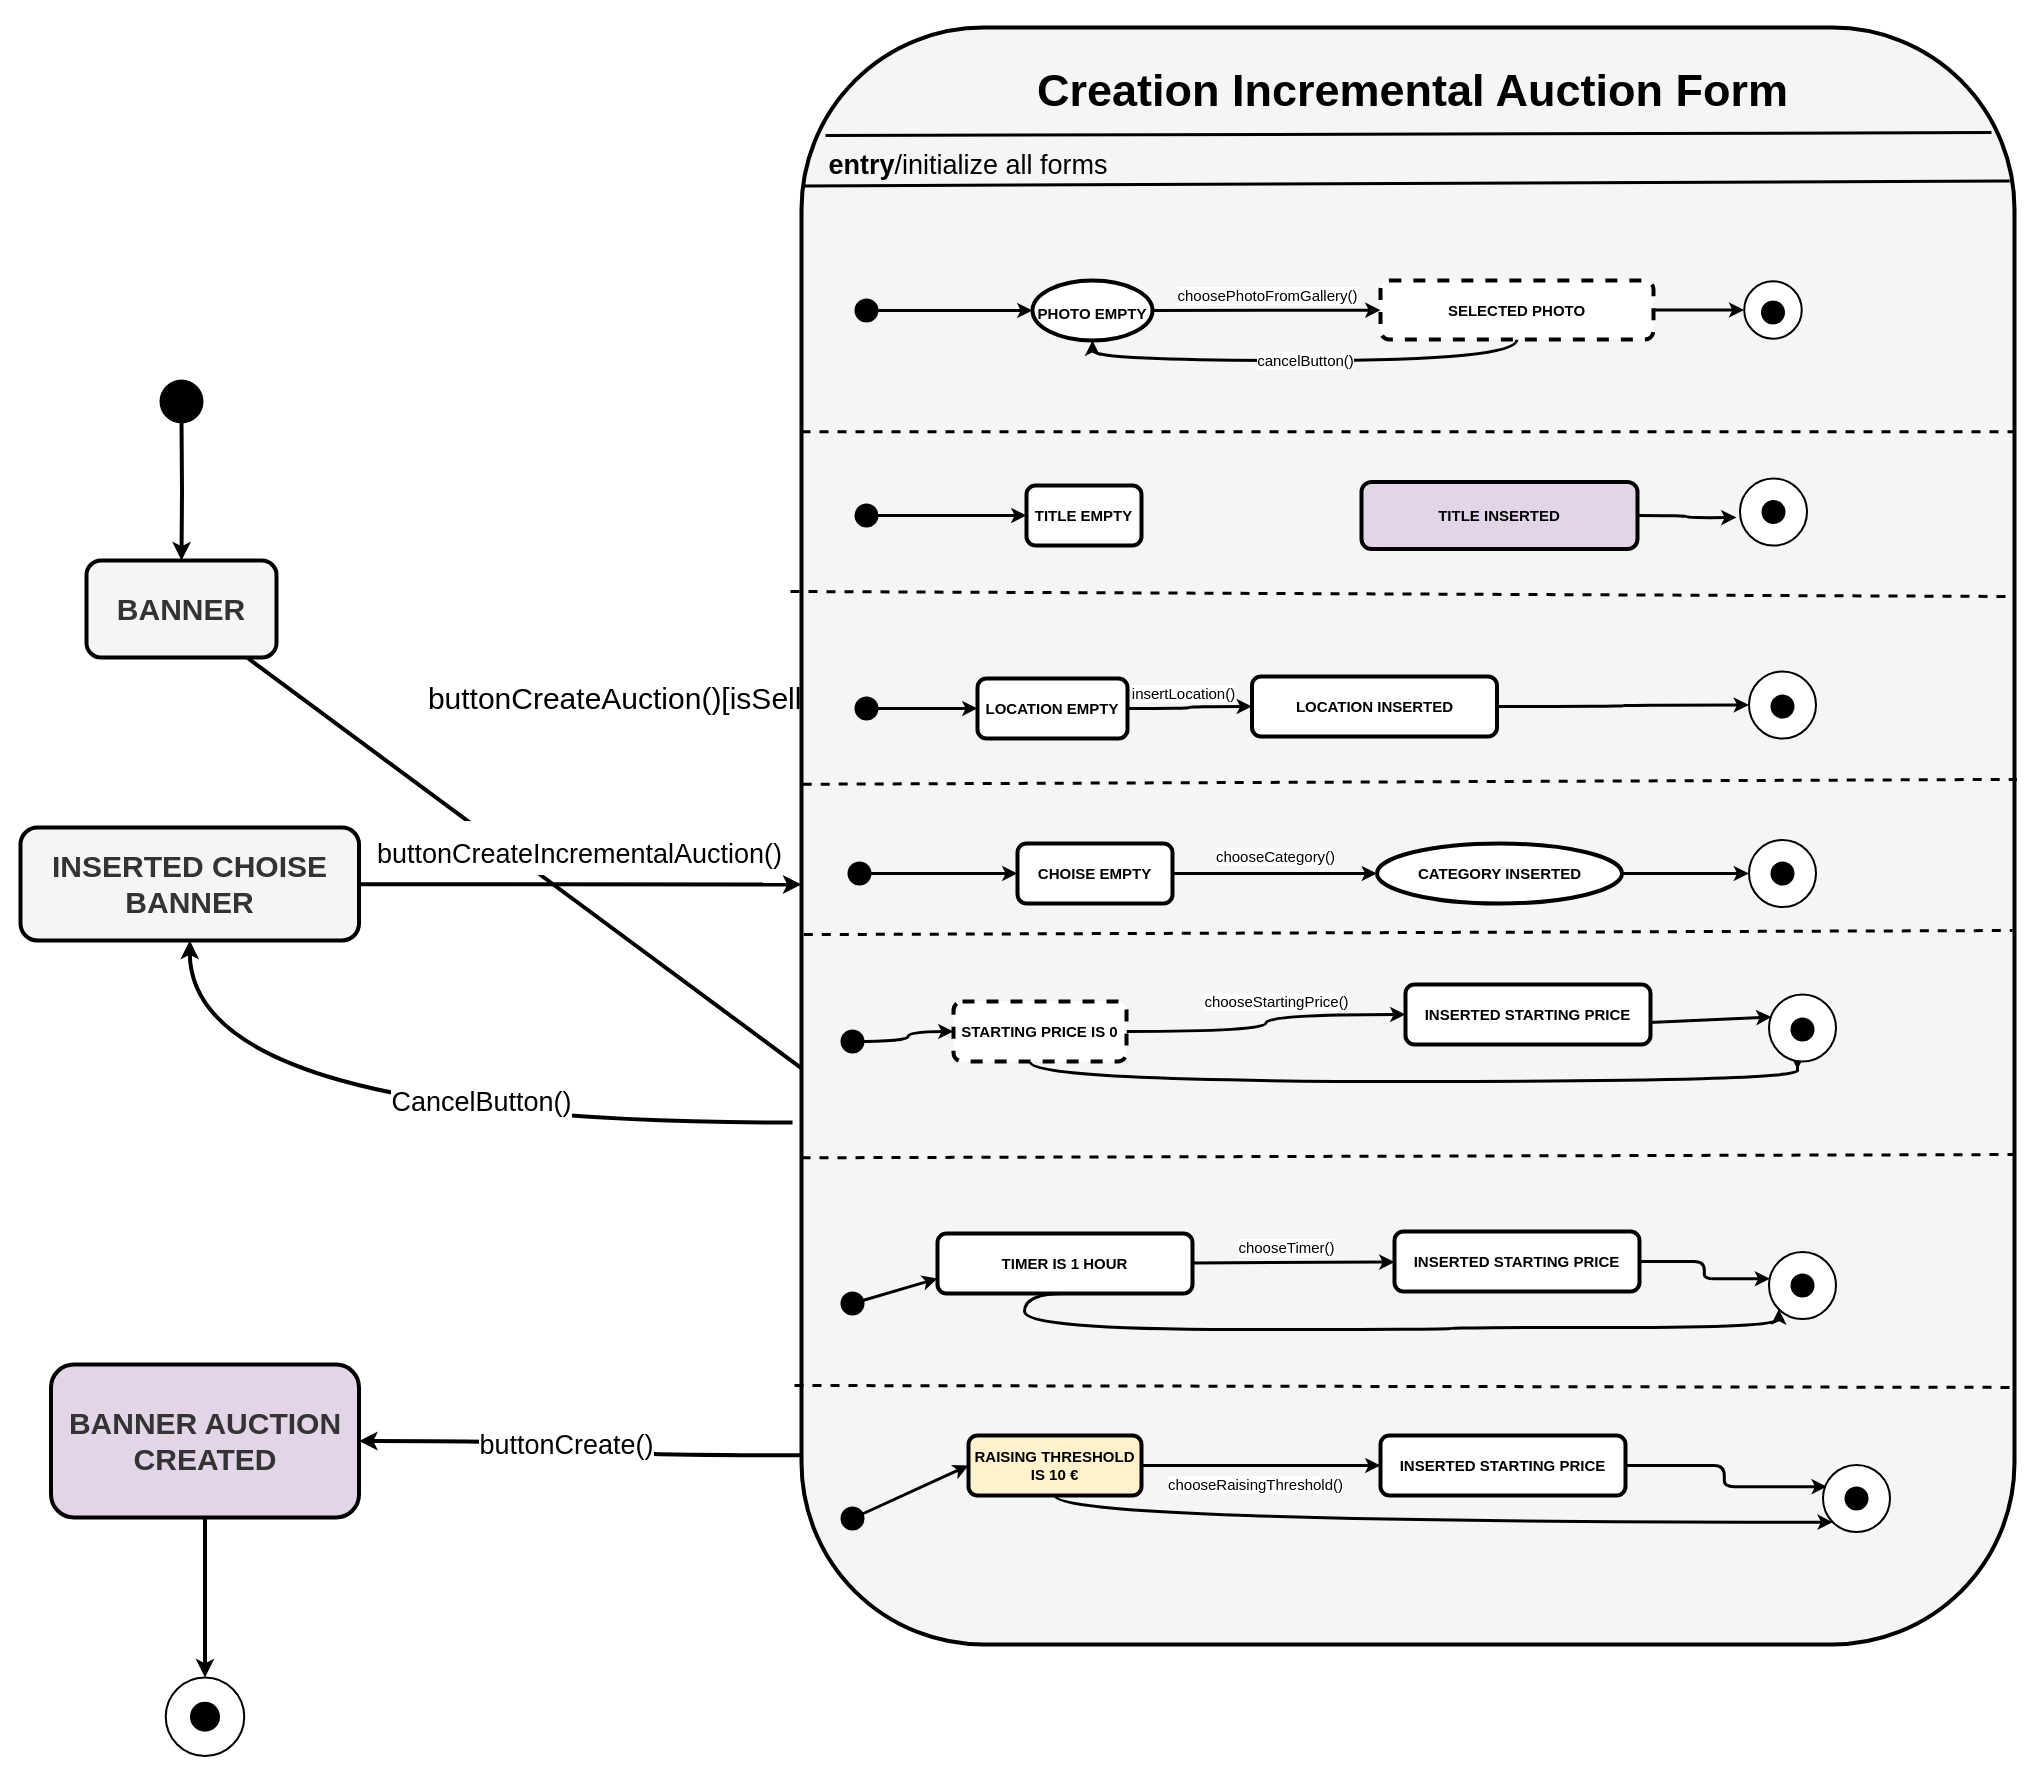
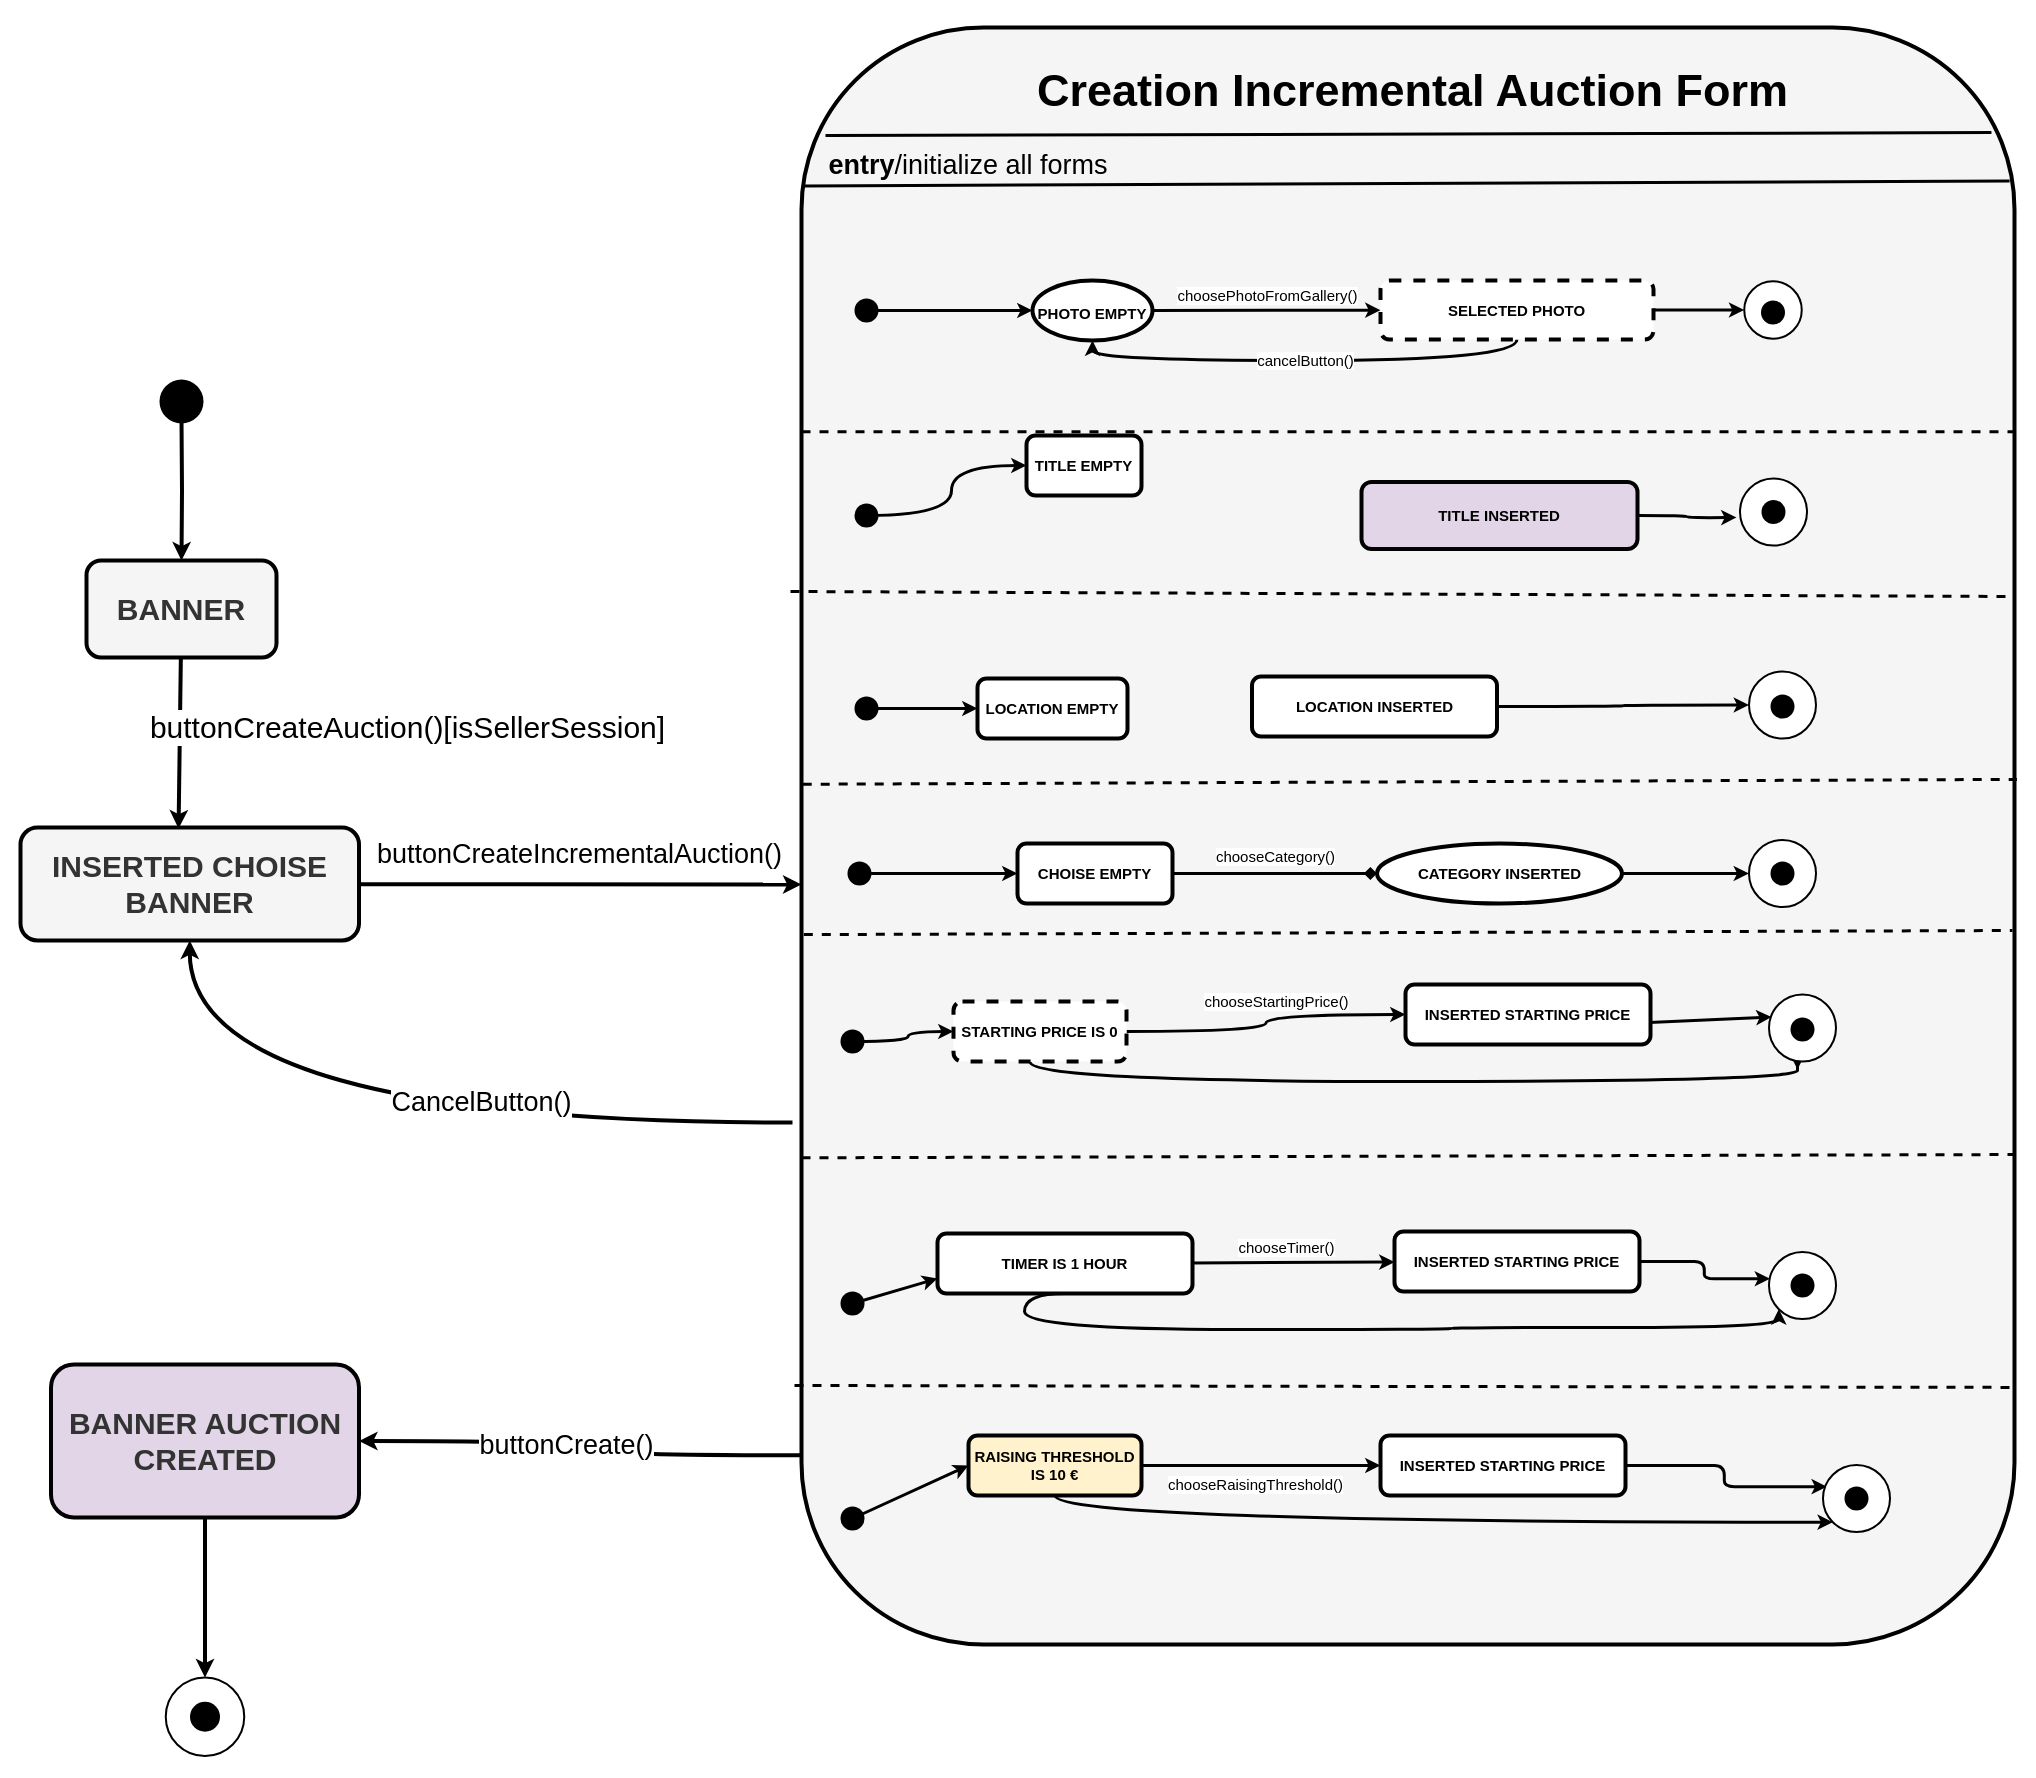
node "TITLE EMPTY": moved (1084, 516) -> (1084, 466)
edge "LOCATION EMPTY" -> "LOCATION INSERTED": removed, label "insertLocation()"
edge "CHOISE EMPTY" -> "CATEGORY INSERTED": arrowhead classic -> diamond
edge "BANNER" -> "TIMER IS 1 HOUR": now "BANNER" -> "INSERTED CHOISE BANNER"
